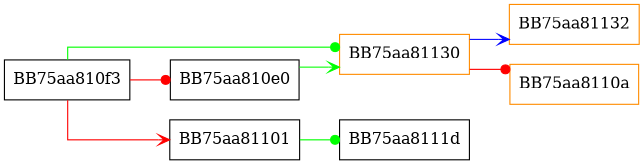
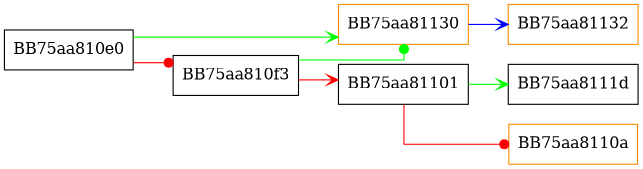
edge "BB75aa81130" -> "BB75aa8110a": now "BB75aa81101" -> "BB75aa8110a"
edge "BB75aa810f3" -> "BB75aa810e0": reversed
edge "BB75aa81101" -> "BB75aa8111d": arrowhead dot -> vee
